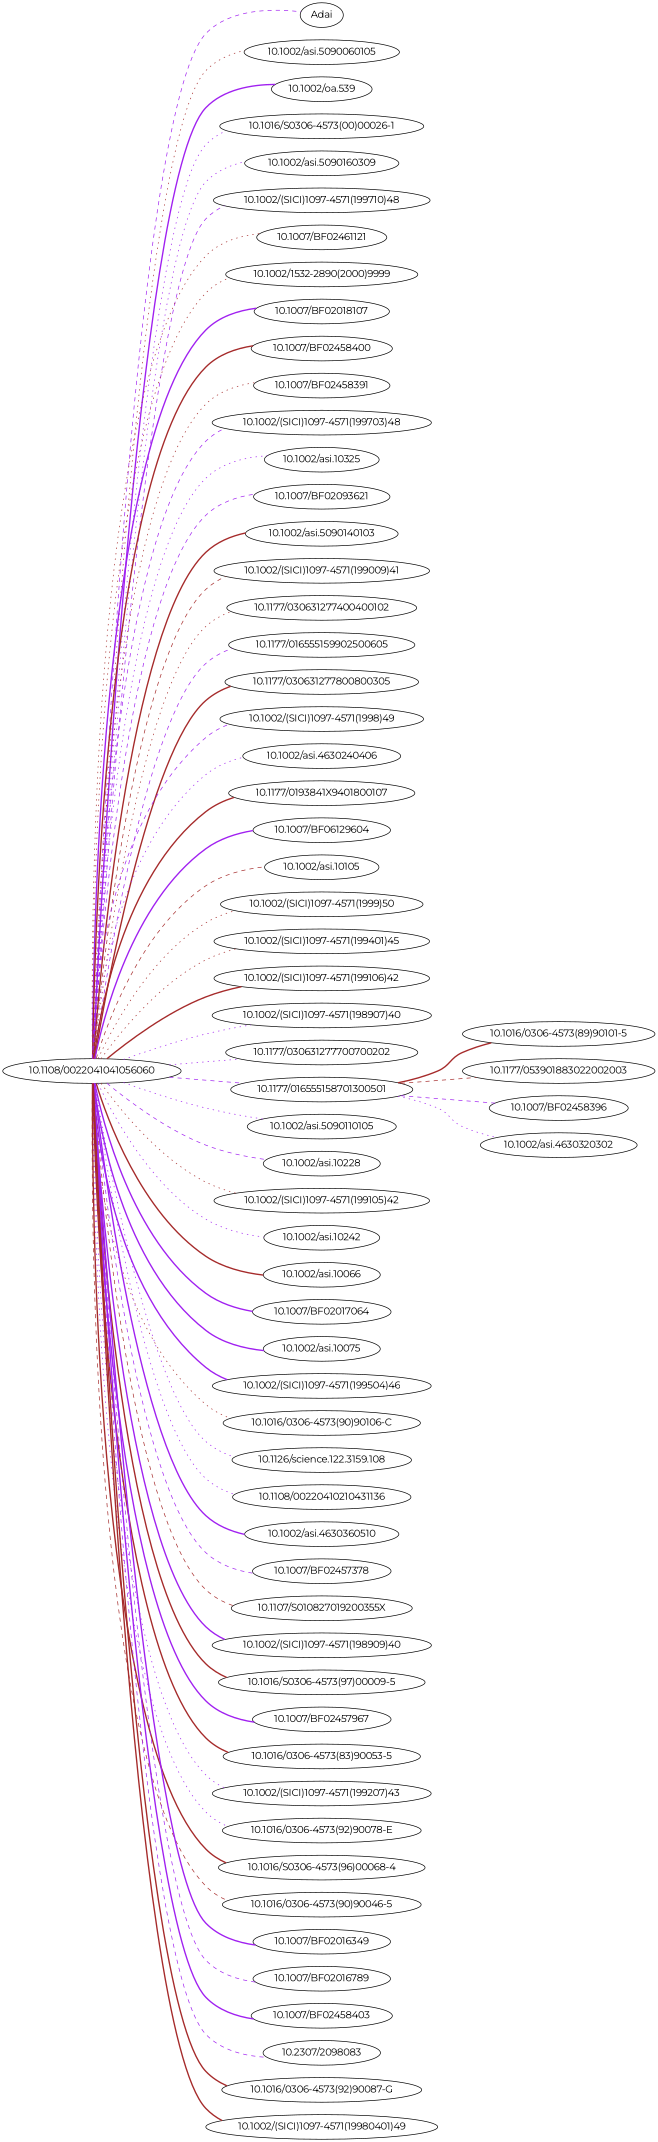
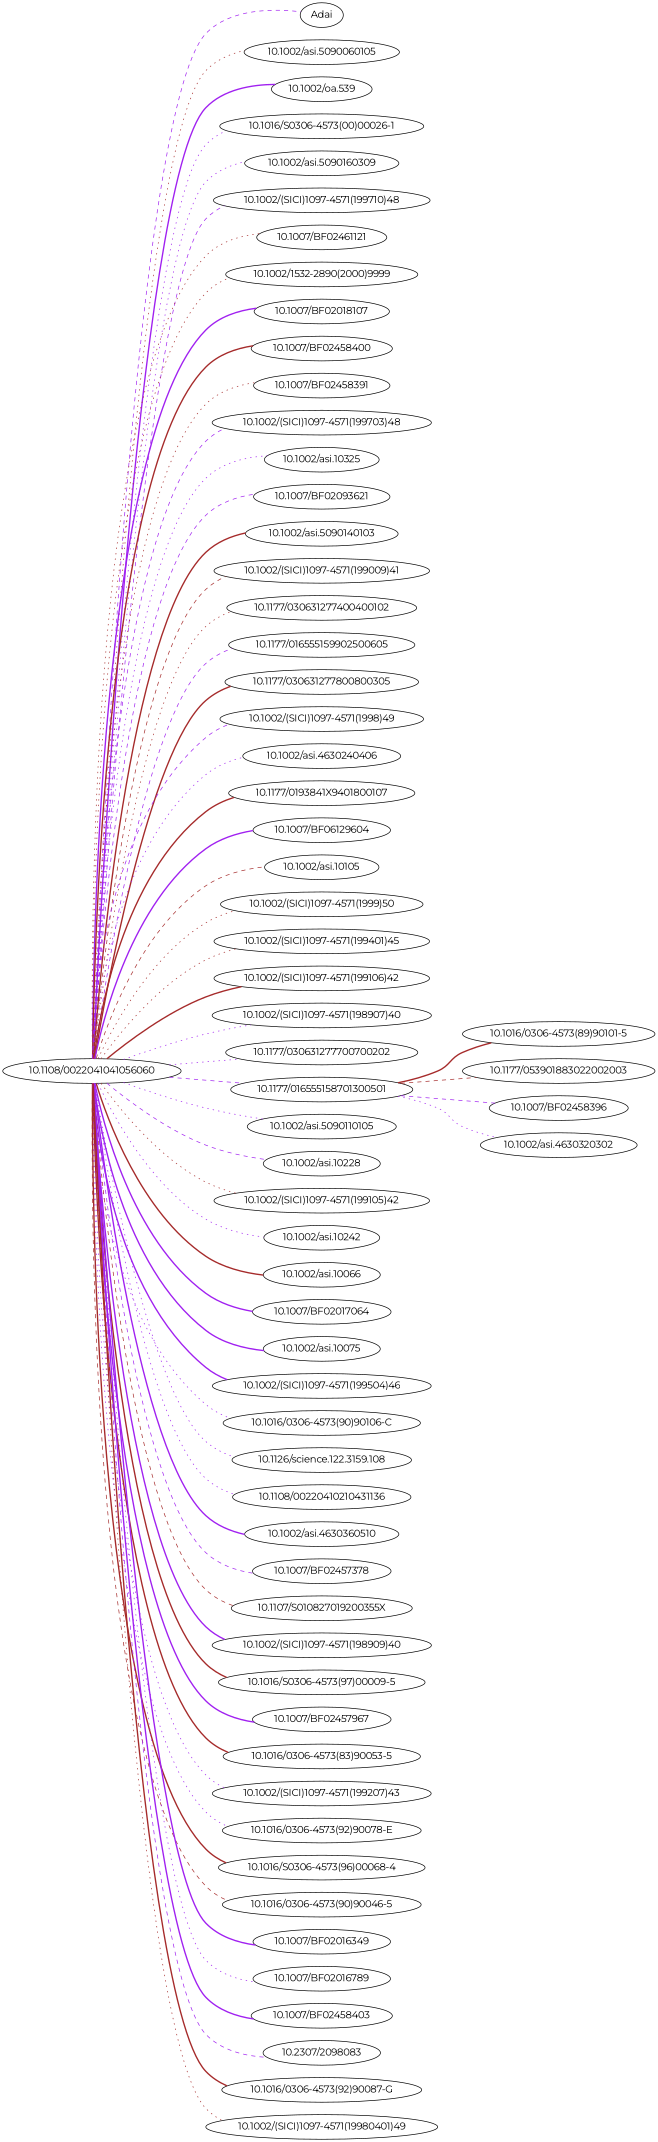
edge "10.1108/0022041041056060" -- "10.1016/0306-4573(90)90106-C": color brown -> purple
edge "10.1108/0022041041056060" -- "10.1007/BF02016789": style dashed -> dotted
edge "10.1108/0022041041056060" -- "10.1002/(SICI)1097-4571(19980401)49": style bold -> dotted
